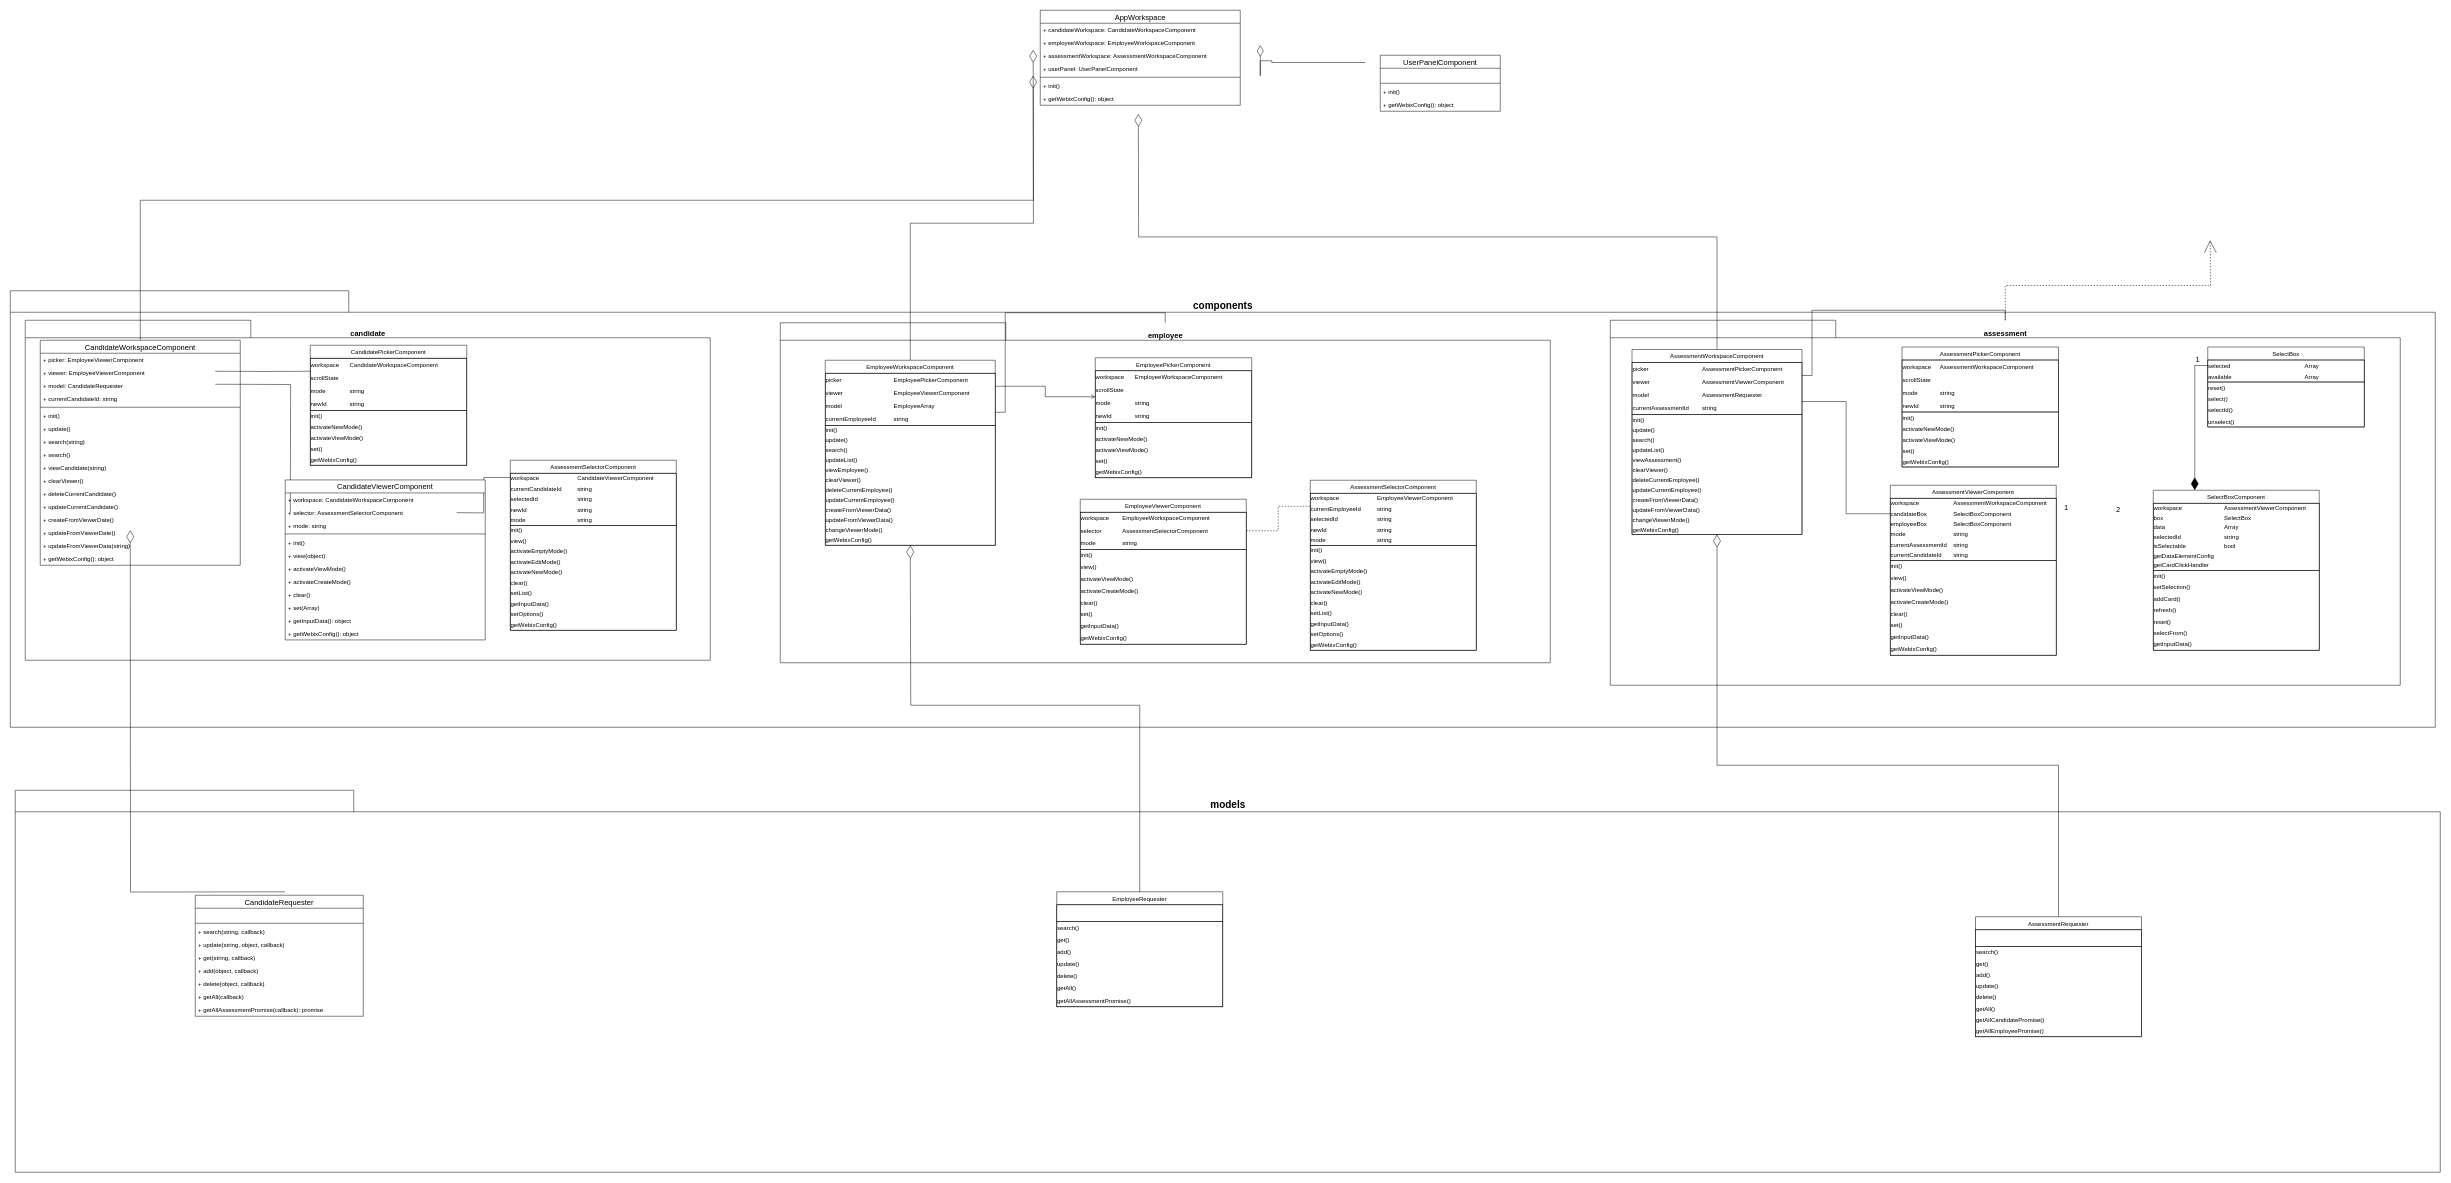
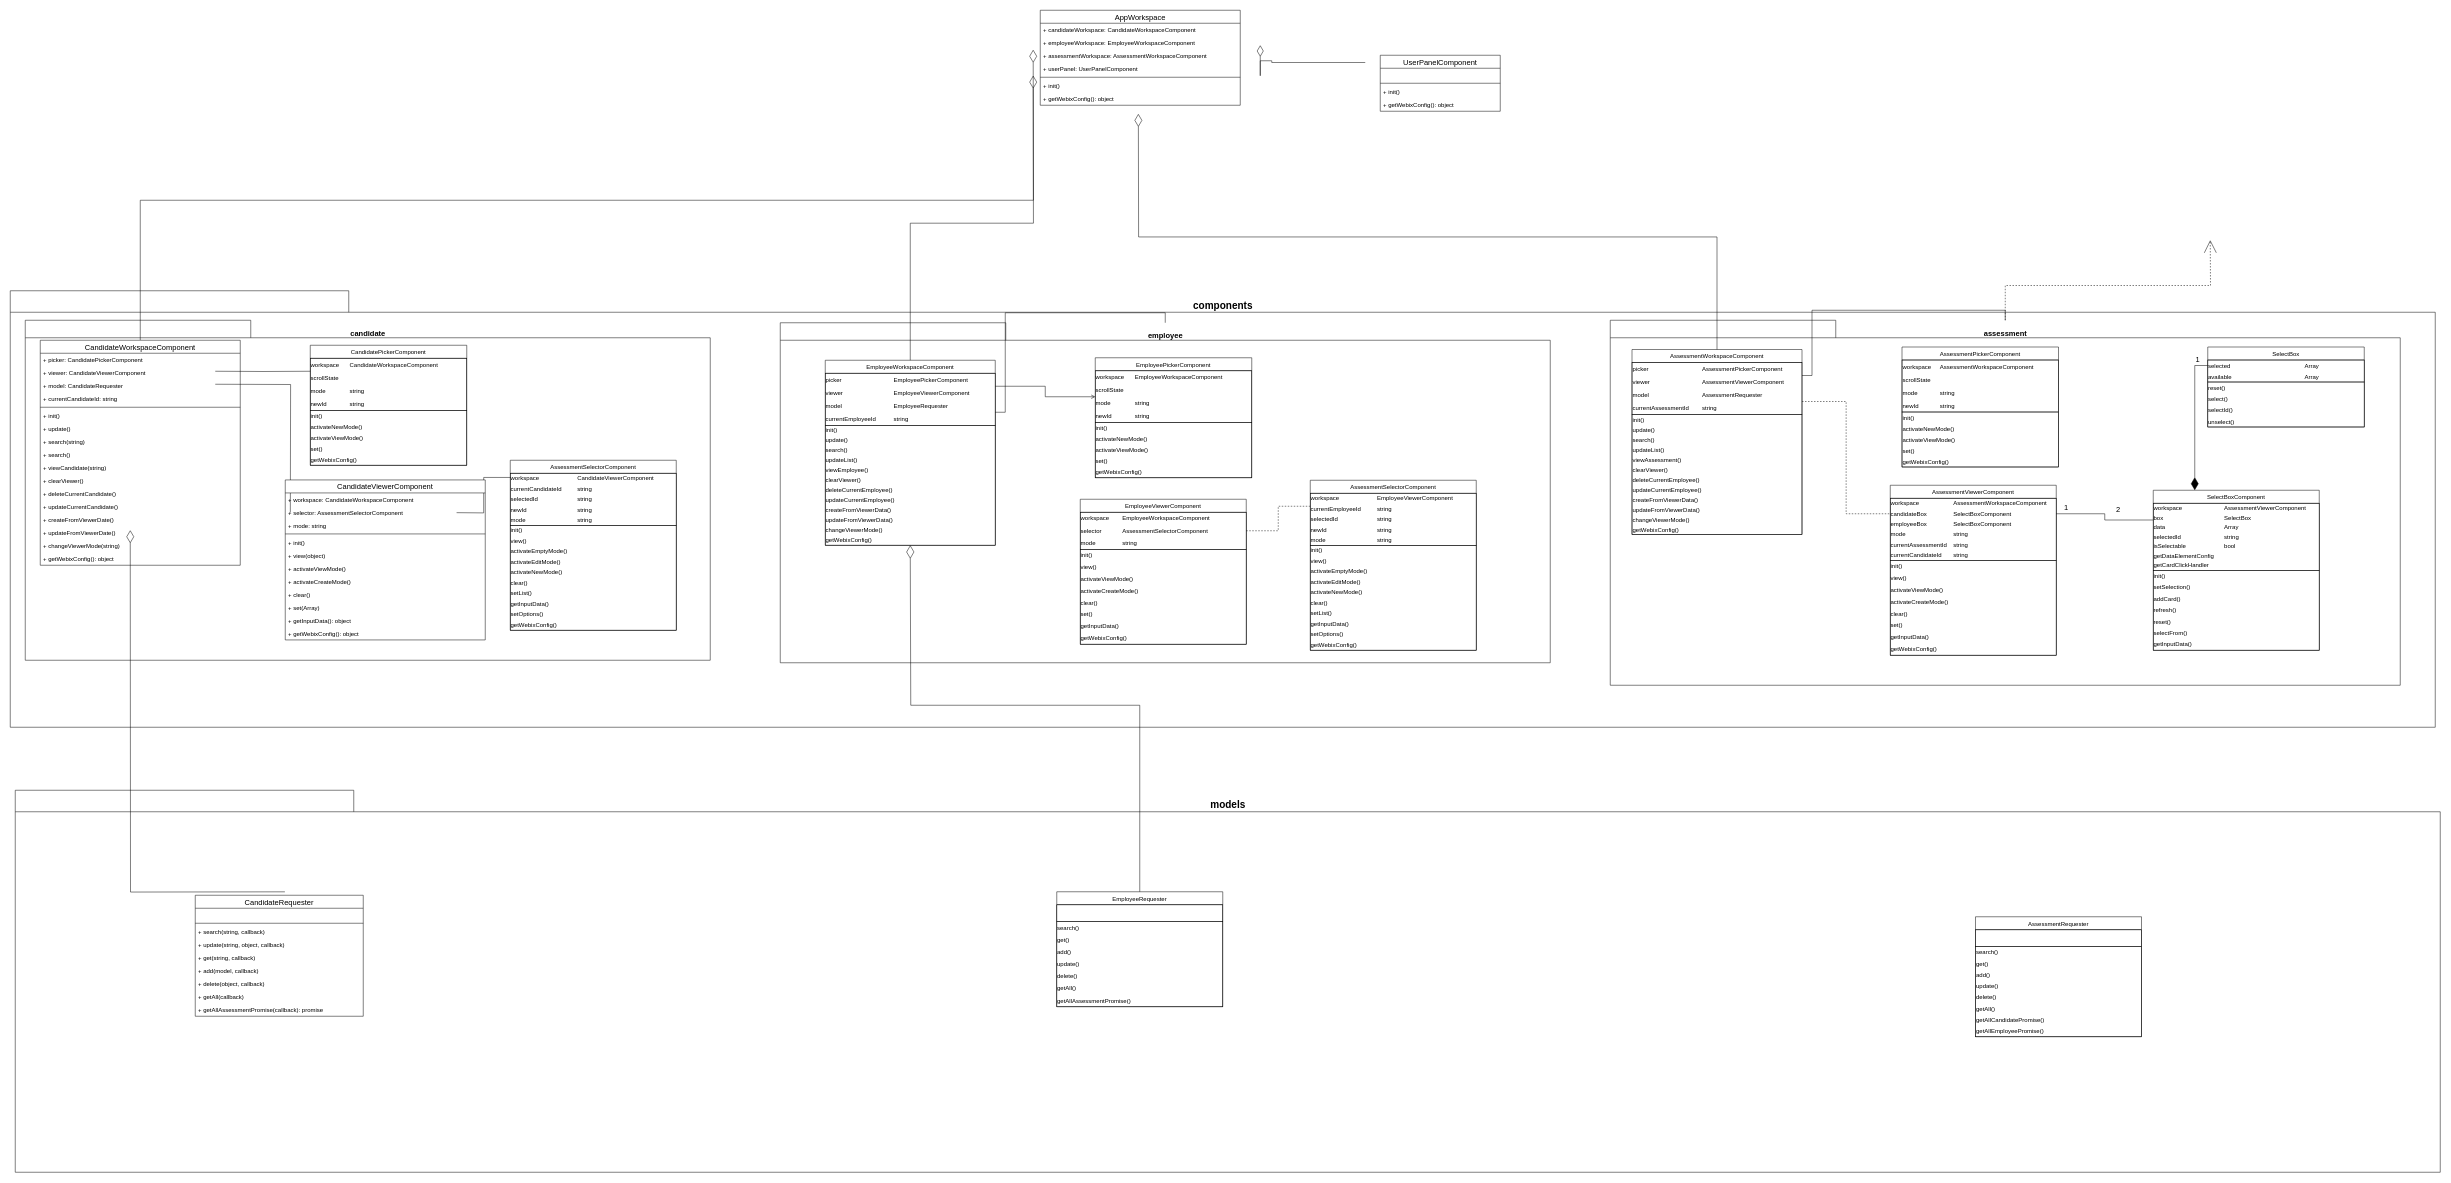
node "+ picker: EmployeeViewerComponent": label "+ picker: EmployeeViewerComponent" -> "+ picker: CandidatePickerComponent"
node "+ viewer: EmployeeViewerComponent": label "+ viewer: EmployeeViewerComponent" -> "+ viewer: CandidateViewerComponent"
node "picker EmployeePickerComponent viewer EmployeeViewerComponent model EmployeeArray currentEmployeeId string": label "picker EmployeePickerComponent viewer EmployeeViewerComponent model EmployeeArray currentEmployeeId string" -> "picker EmployeePickerComponent viewer EmployeeViewerComponent model EmployeeRequester currentEmployeeId string"
edge "picker AssessmentPickerComponent viewer AssessmentViewerComponent model AssessmentRequester currentAssessmentId string" -- "workspace AssessmentWorkspaceComponent candidateBox SelectBoxComponent employeeBox SelectBoxComponent mode string currentAssessmentId string currentCandidateId string": style solid -> dashed
edge "workspace AssessmentWorkspaceComponent candidateBox SelectBoxComponent employeeBox SelectBoxComponent mode string currentAssessmentId string currentCandidateId string" -- "workspace AssessmentViewerComponent box SelectBox data Array selectedId string isSelectable bool getDataElementConfig getCardClickHandler": added
node "+ updateFromViewerData(string)": label "+ updateFromViewerData(string)" -> "+ changeViewerMode(string)"
edge "AssessmentRequester" -> "init() update() search() updateList() viewAssessment() clearViewer() deleteCurrentEmployee() updateCurrentEmployee() createFromViewerData() updateFromViewerData() changeViewerMode() getWebixConfig()": removed
node "+ add(object, callback)": label "+ add(object, callback)" -> "+ add(model, callback)"
